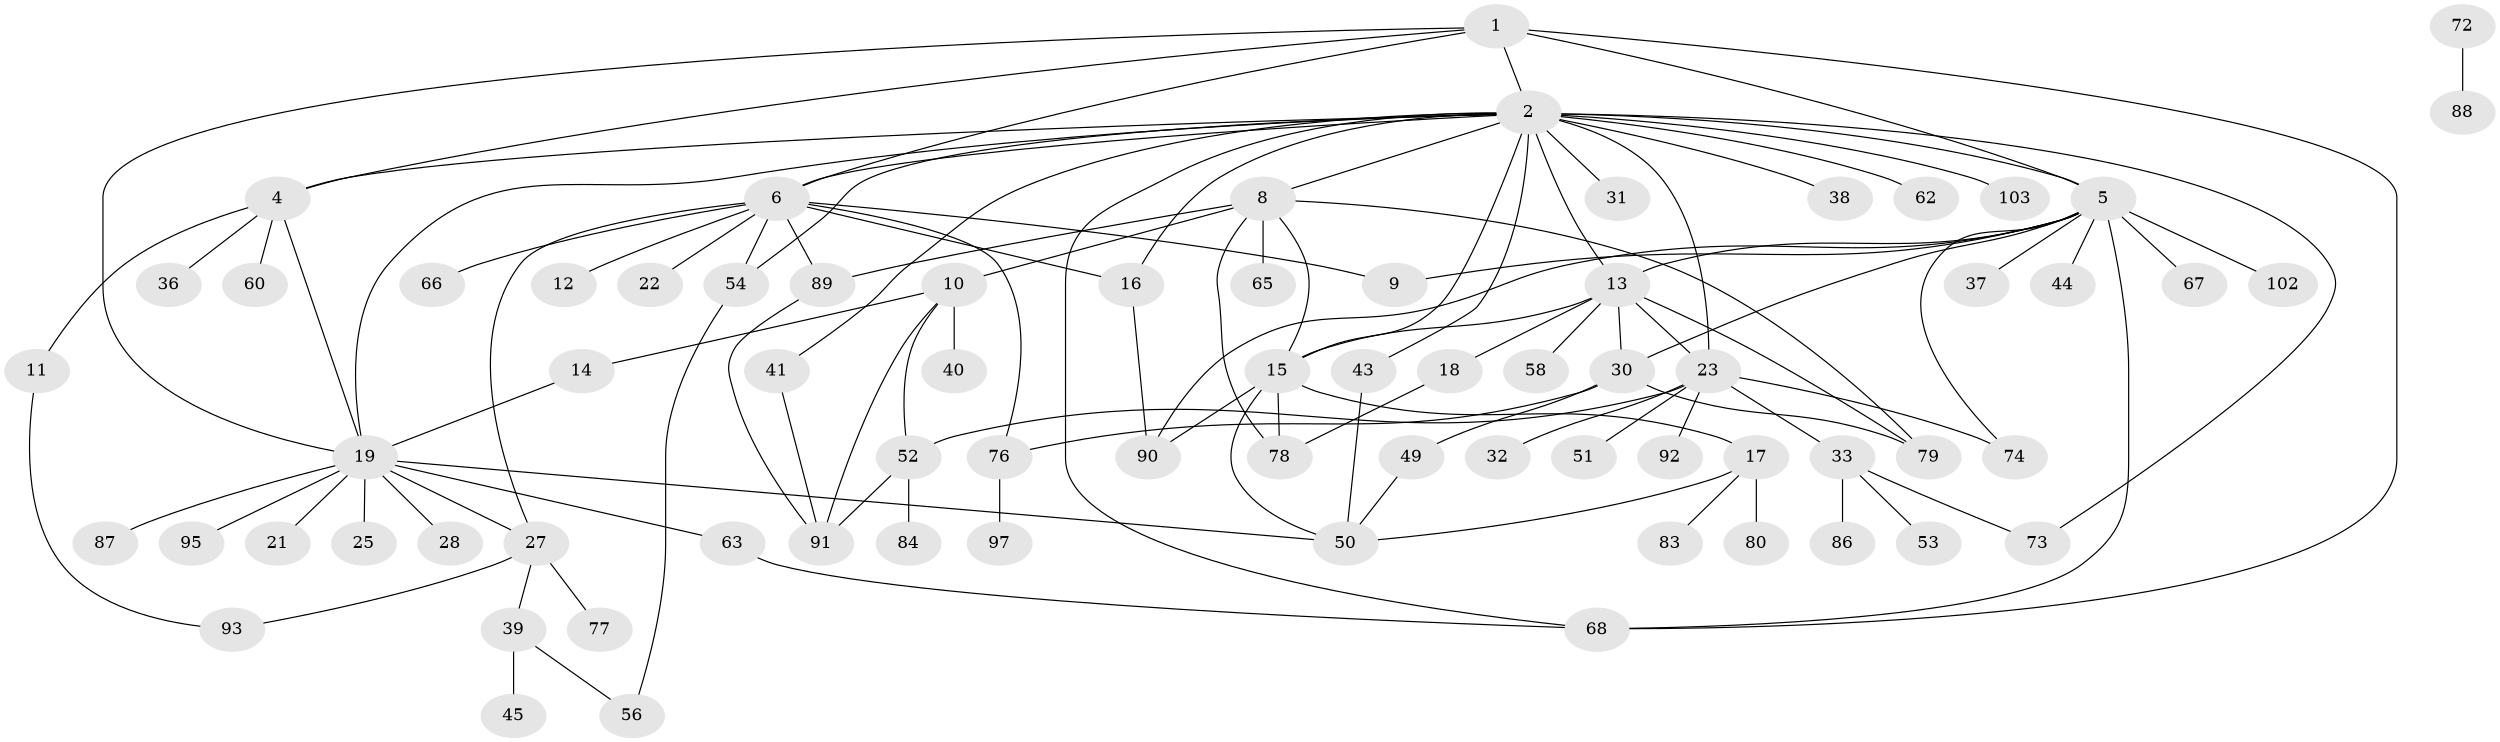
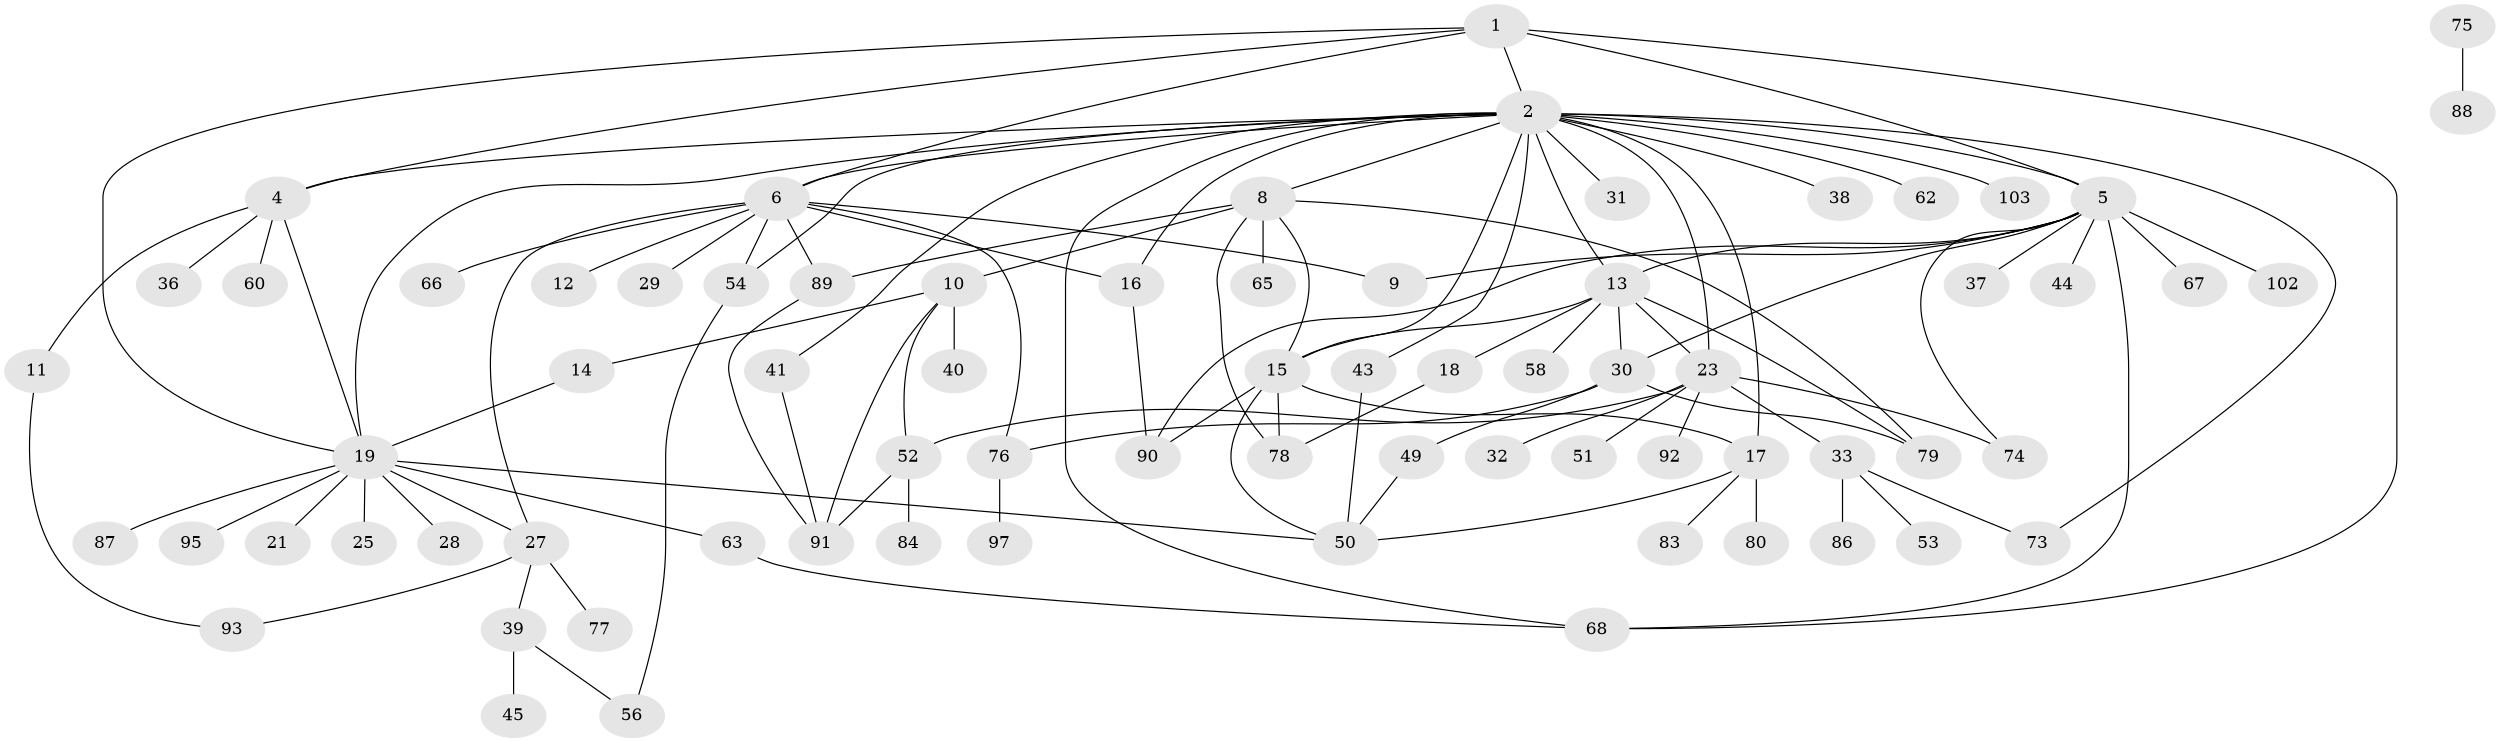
node "72": label "72" -> "75"
edge "2" -- "17": added
node "22": label "22" -> "29"
